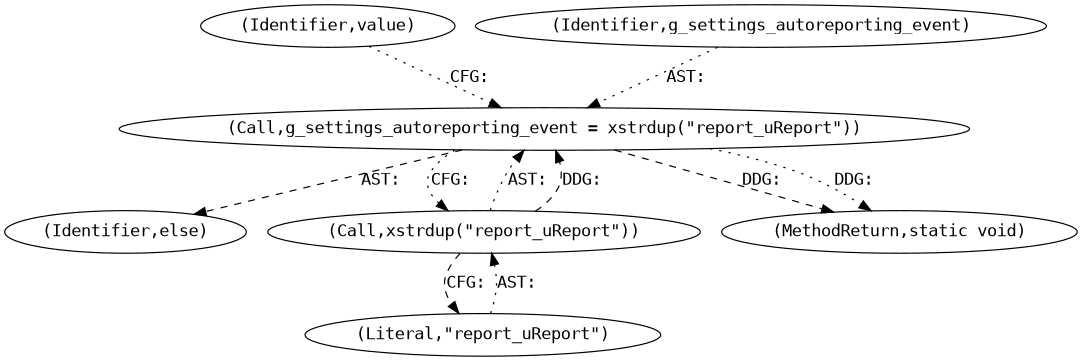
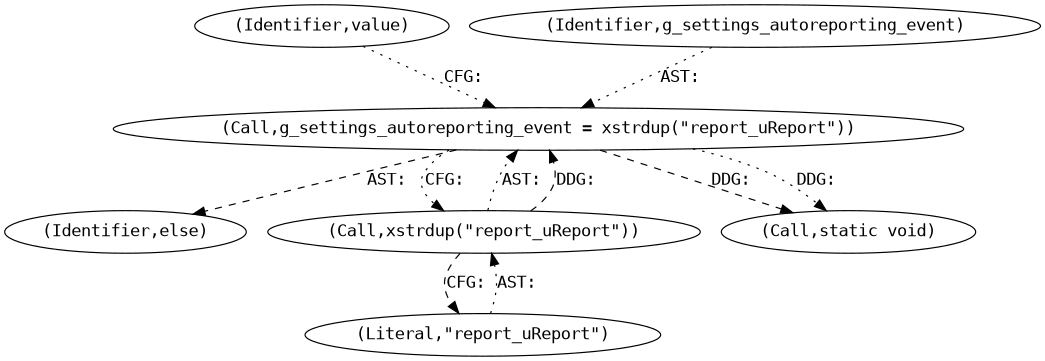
node "(MethodReturn,static void)": label "(MethodReturn,static void)" -> "(Call,static void)"
